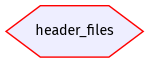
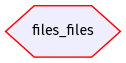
node "header_files": label "header_files" -> "files_files"
